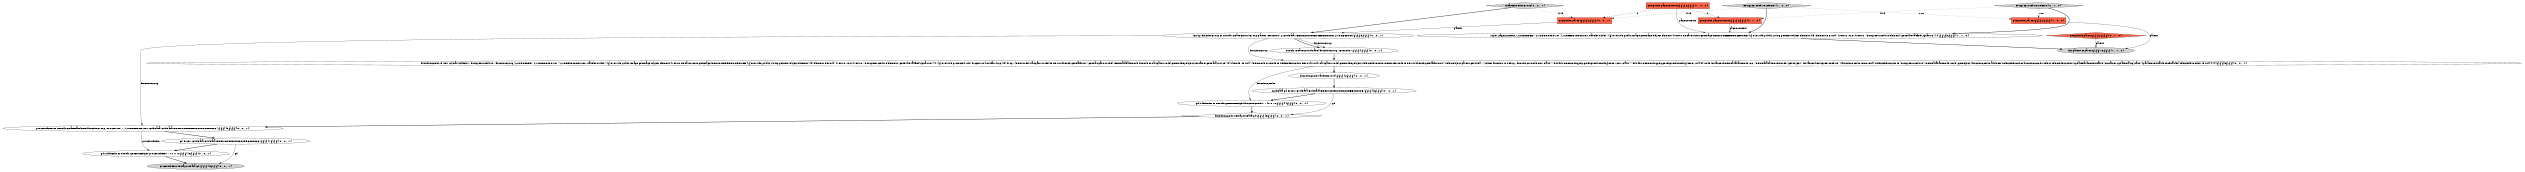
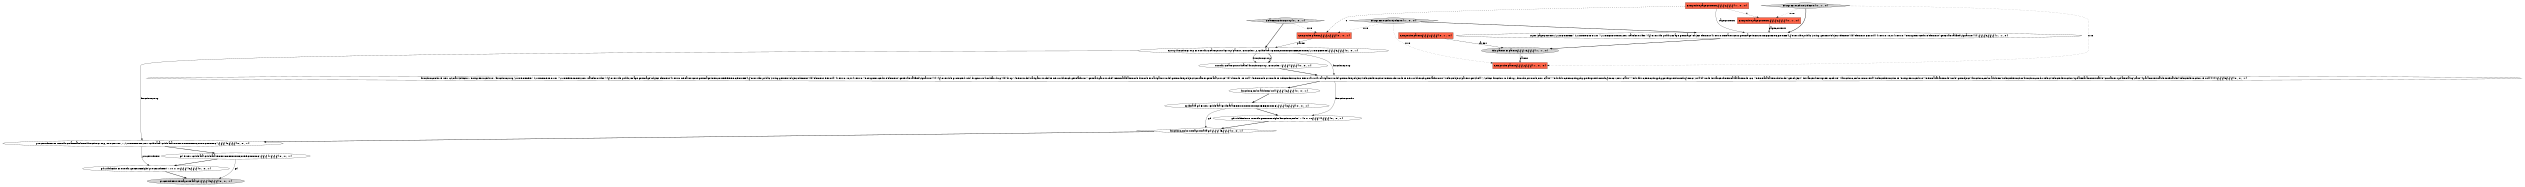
edge "Composite parent@@@2@@@['1', '0', '0']" -> "this.parent = parent@@@15@@@['1', '1', '0']": reversed
node "Composite parent@@@2@@@['0', '1', '0']": shape diamond -> box
